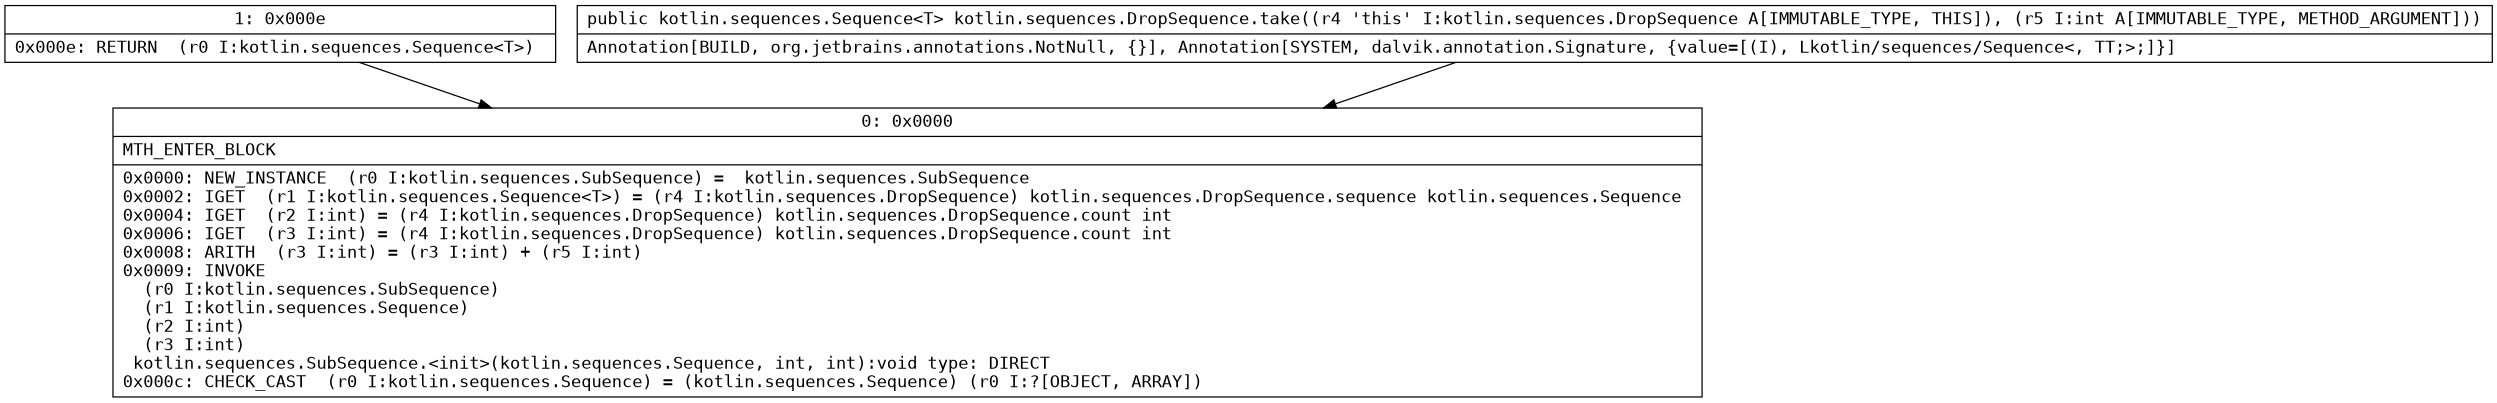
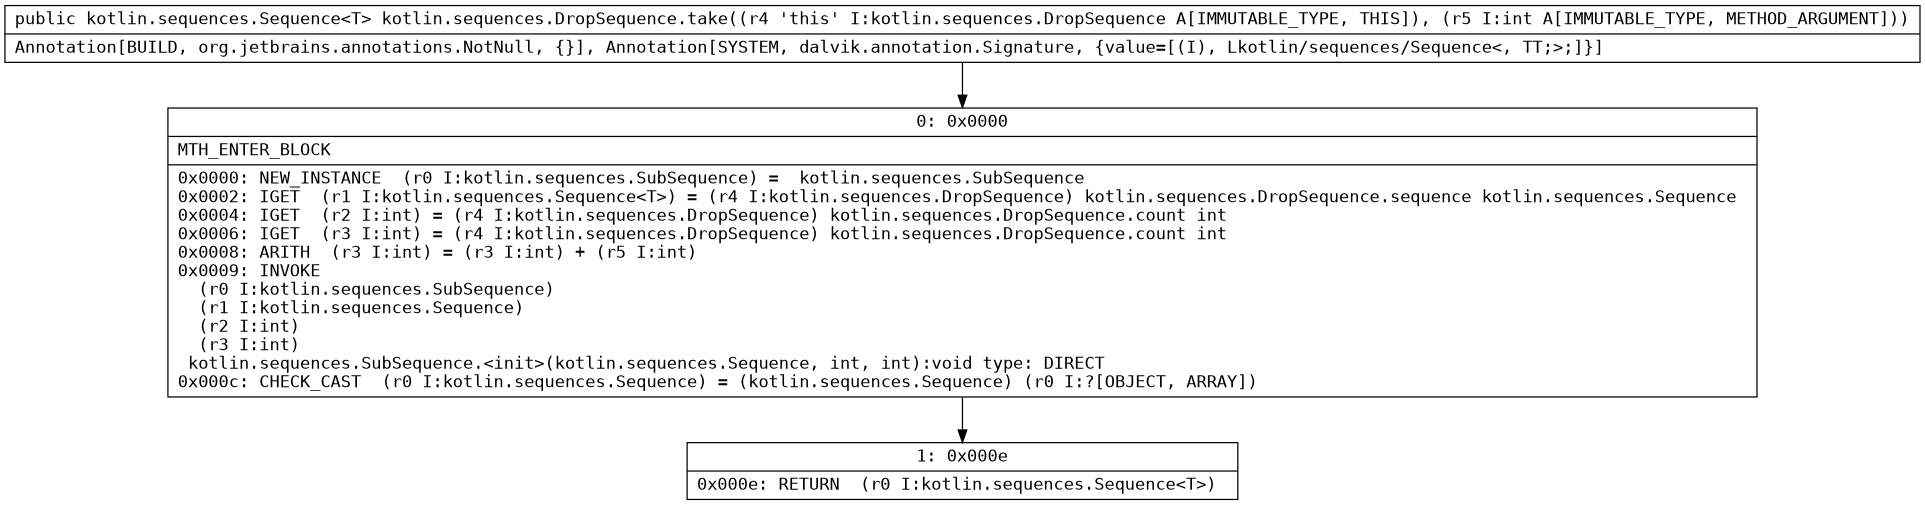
edge "1: 0x000e" -> "0: 0x0000": reversed
